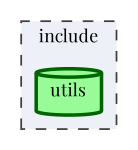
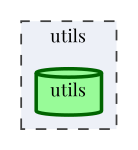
cluster "include": label "include" -> "utils"
